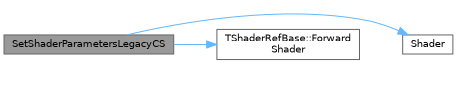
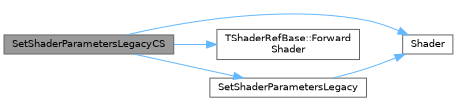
node "SetShaderParametersLegacy": added
